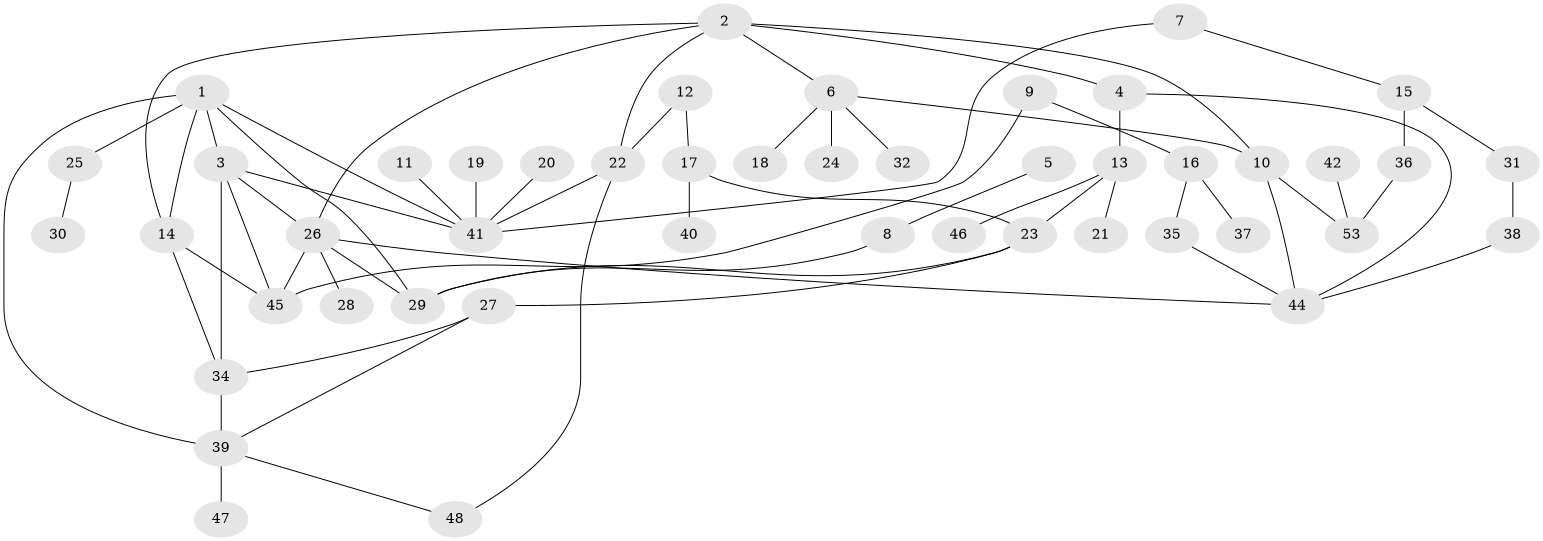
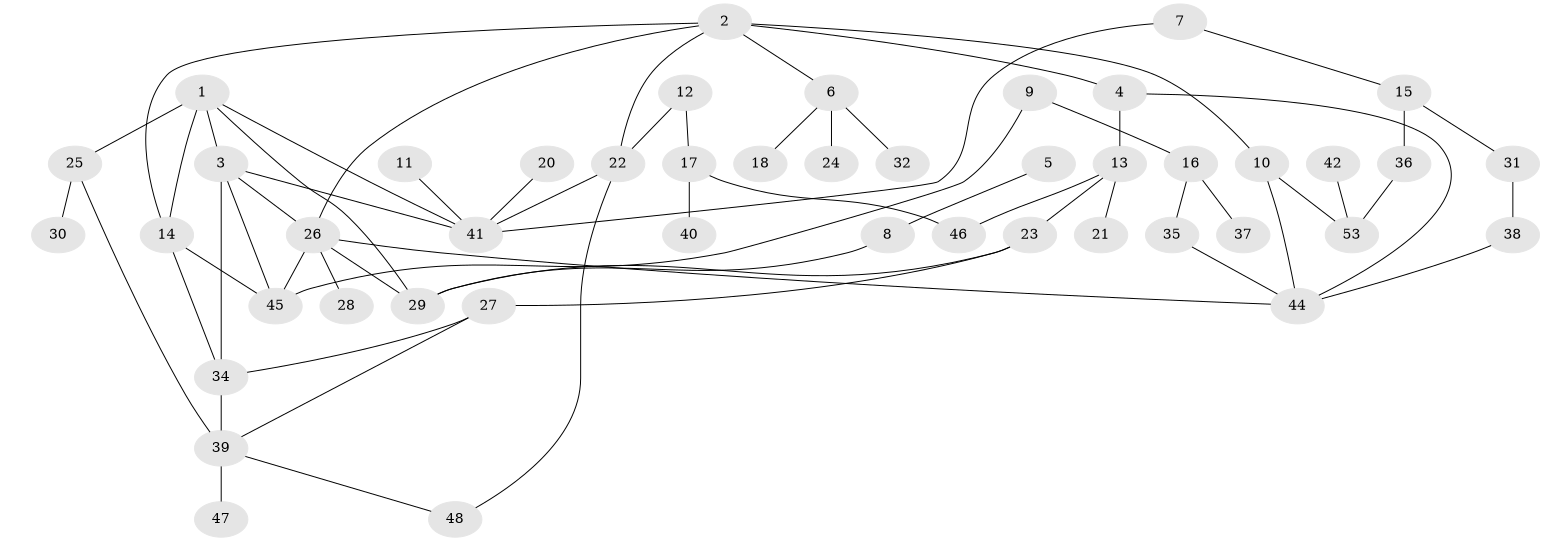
edge "6" -- "10": removed
node "19": removed
edge "17" -- "23": now "17" -- "46"
edge "1" -- "39": now "25" -- "39"
